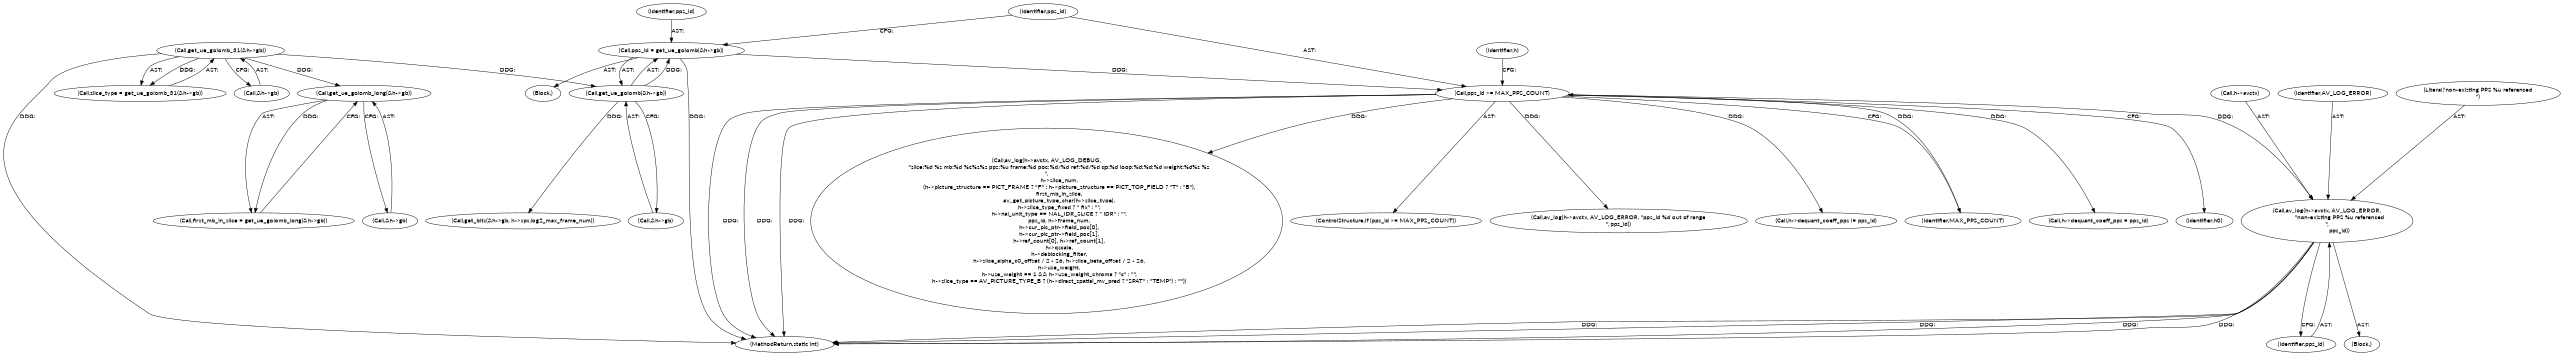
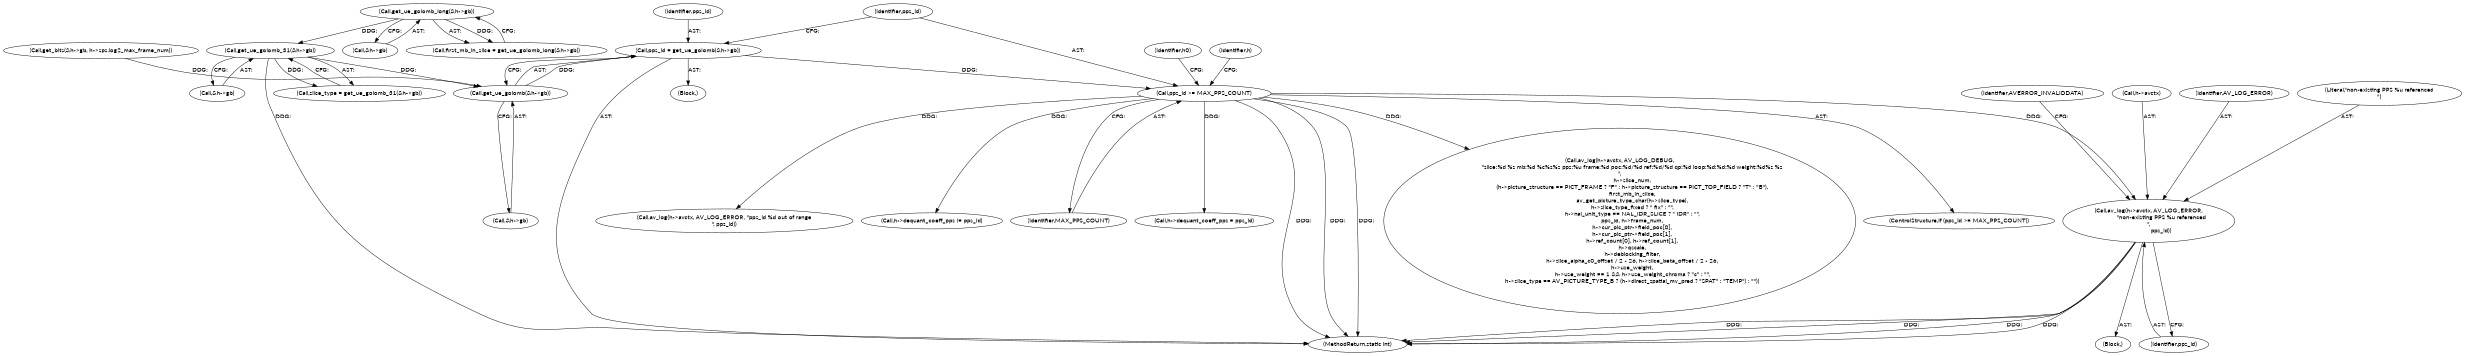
edge "(Call,slice_type = get_ue_golomb_31(&h->gb))" -> "(Call,get_ue_golomb_31(&h->gb))": label "AST: " -> "CFG: "
edge "(Call,pps_id = get_ue_golomb(&h->gb))" -> "(Call,get_ue_golomb(&h->gb))": label "AST: " -> "CFG: "
edge "(Call,get_ue_golomb_31(&h->gb))" -> "(Call,get_ue_golomb_long(&h->gb))": reversed
node "(Identifier,AVERROR_INVALIDDATA)": added
edge "(Call,pps_id >= MAX_PPS_COUNT)" -> "(Identifier,h0)": reversed
edge "(Call,pps_id = get_ue_golomb(&h->gb))" -> "(MethodReturn,static int)": label "DDG: " -> "AST: "
edge "(Identifier,MAX_PPS_COUNT)" -> "(Call,pps_id >= MAX_PPS_COUNT)": label "DDG: " -> "AST: "
edge "(Call,get_ue_golomb(&h->gb))" -> "(Call,get_bits(&h->gb, h->sps.log2_max_frame_num))": reversed
